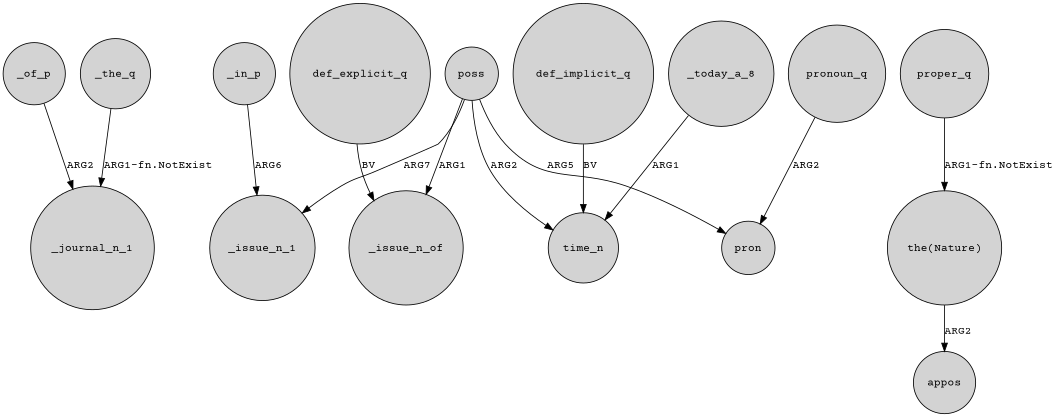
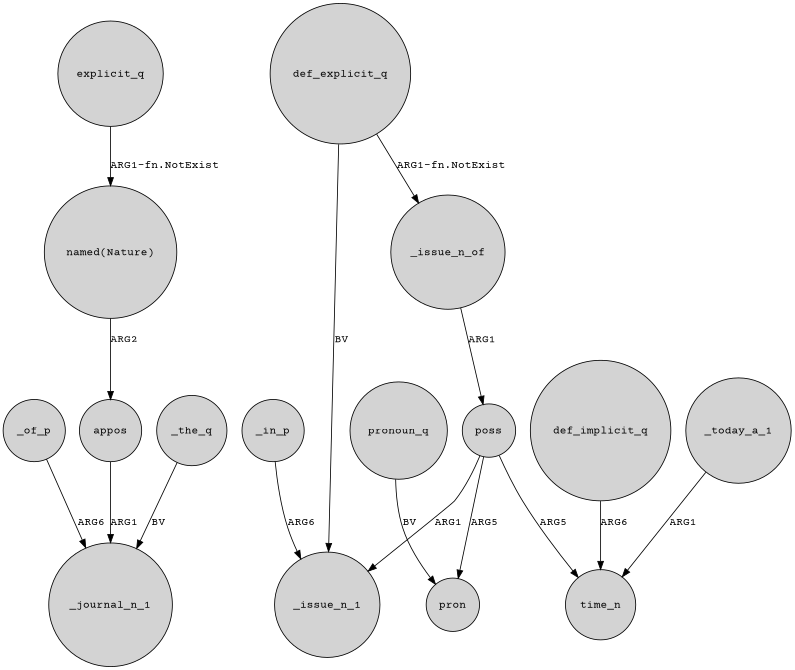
node "_today_a_8": label "_today_a_8" -> "_today_a_1"
node "proper_q": label "proper_q" -> "explicit_q"
edge "poss" -> "_issue_n_of": reversed
edge "_of_p" -> "_journal_n_1": label "ARG2" -> "ARG6"
edge "_the_q" -> "_journal_n_1": label "ARG1-fn.NotExist" -> "BV"
edge "def_explicit_q" -> "_issue_n_of": label "BV" -> "ARG1-fn.NotExist"
edge "poss" -> "_issue_n_1": label "ARG7" -> "ARG1"
edge "poss" -> "time_n": label "ARG2" -> "ARG5"
edge "def_implicit_q" -> "time_n": label "BV" -> "ARG6"
edge "pronoun_q" -> "pron": label "ARG2" -> "BV"
node "the(Nature)": label "the(Nature)" -> "named(Nature)"
edge "def_explicit_q" -> "_issue_n_1": added, label "BV"
edge "appos" -> "_journal_n_1": added, label "ARG1"
